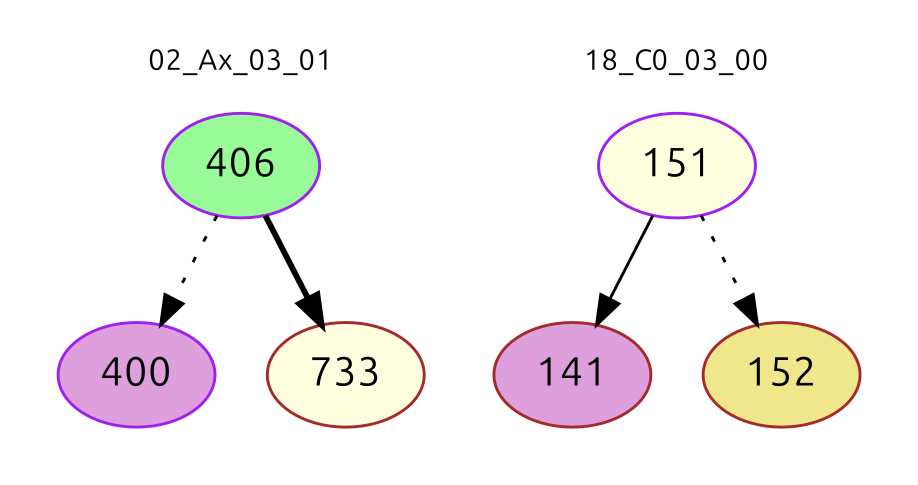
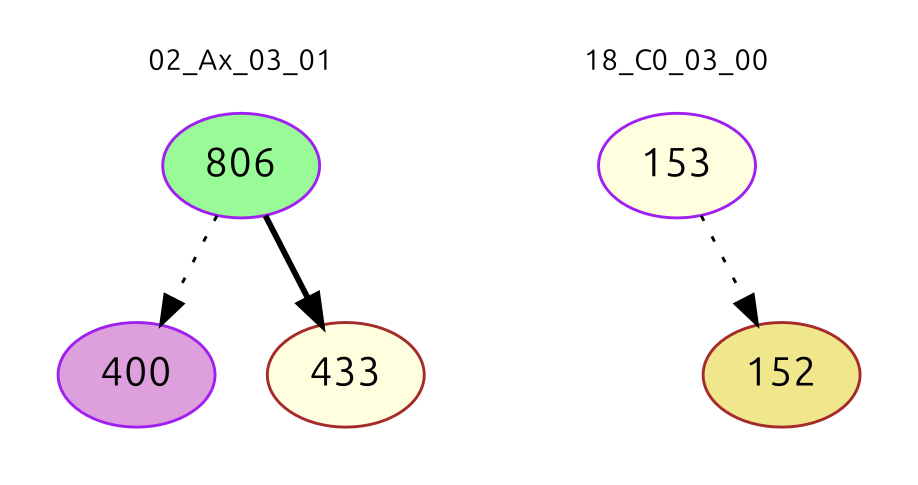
node "406": label "406" -> "806"
node "151": label "151" -> "153"
node "733": label "733" -> "433"
node "141": removed
